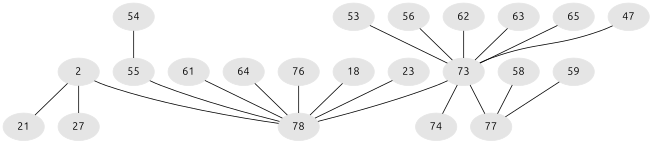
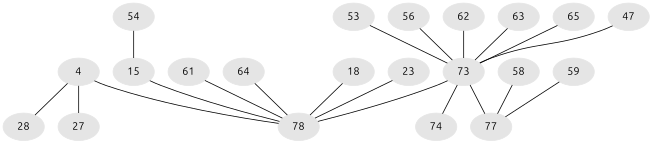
node "2": label "2" -> "4"
node "55": label "55" -> "15"
node "76": removed
node "21": label "21" -> "28"
